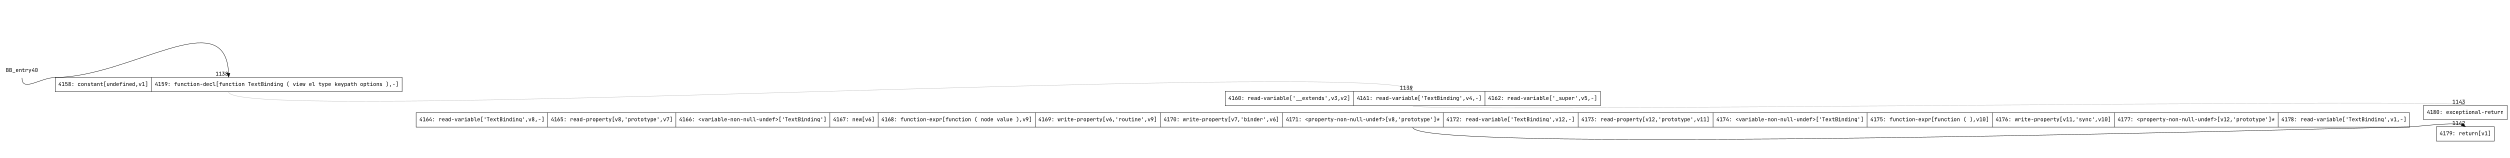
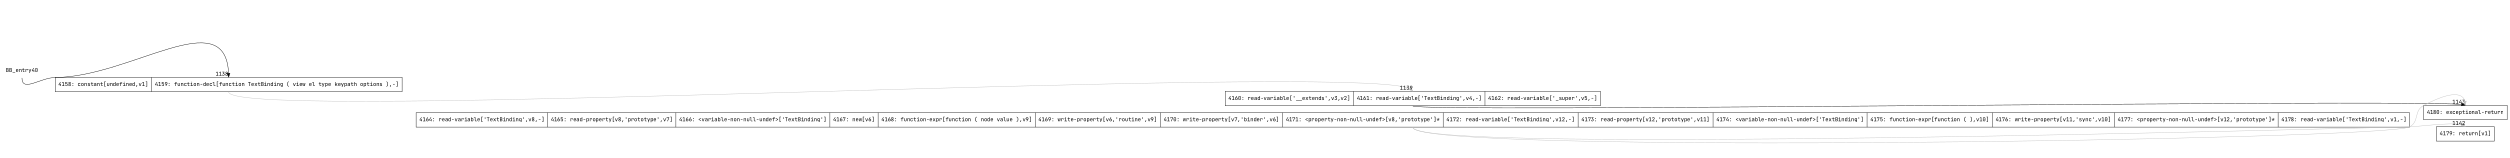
edge "4160: read-variable['__extends',v3,v2]" -> "4180: exceptional-return": color gray -> black
edge "4164: read-variable['TextBinding',v8,-]" -> "4179: return[v1]": color black -> gray
edge "4164: read-variable['TextBinding',v8,-]" -> "4180: exceptional-return": added
